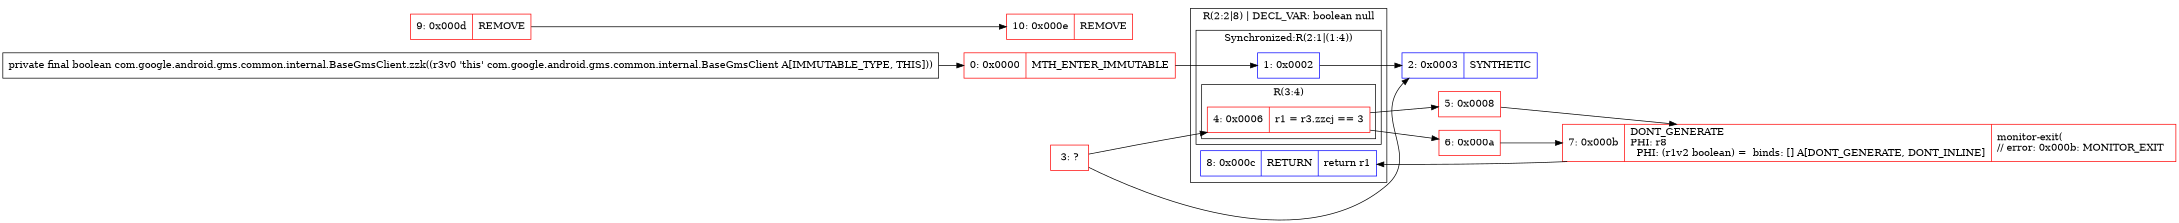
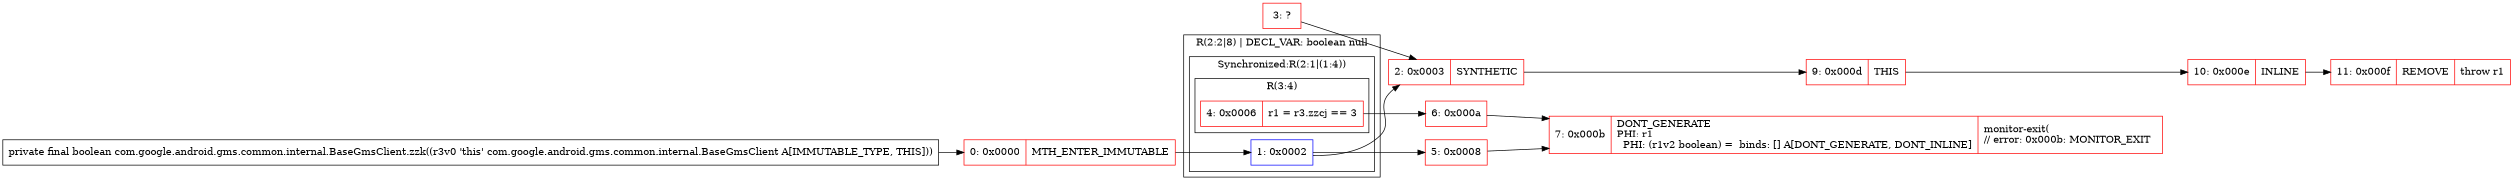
node "9: 0x000d": text "REMOVE" -> "THIS"
node "10: 0x000e": text "REMOVE" -> "INLINE"
node "2: 0x0003": color blue -> red
edge "2: 0x0003" -> "9: 0x000d": added
node "11: 0x000f": added
edge "4: 0x0006" -> "5: 0x0008": now "1: 0x0002" -> "5: 0x0008"
node "7: 0x000b": text "PHI: r8" -> "PHI: r1"
edge "3: ?" -> "4: 0x0006": removed
node "8: 0x000c": removed
